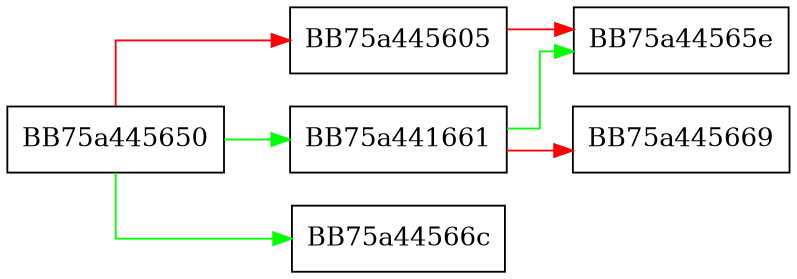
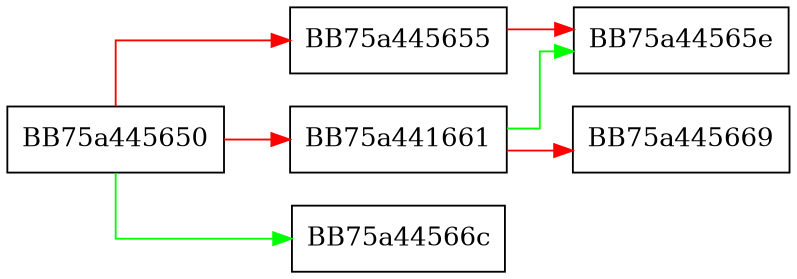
node "BB75a445605": label "BB75a445605" -> "BB75a445655"
edge "BB75a445650" -> "BB75a441661": color green -> red
